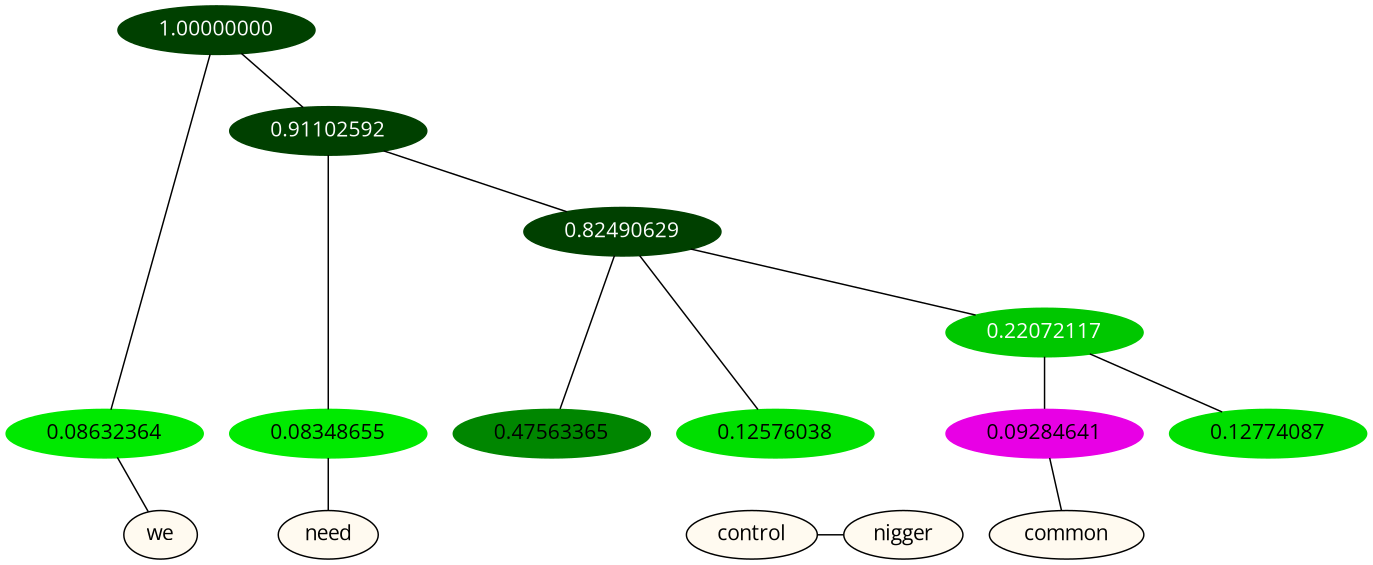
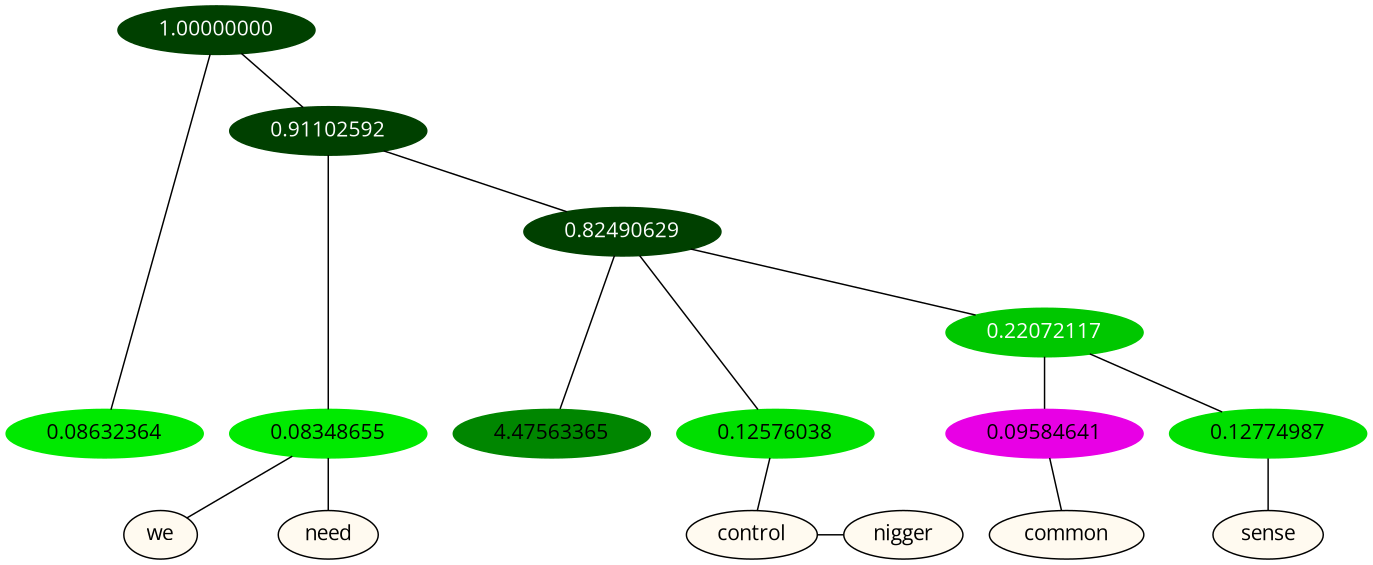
node "0.47563365": label "0.47563365" -> "4.47563365"
node "0.09284641": label "0.09284641" -> "0.09584641"
node "0.12774087": label "0.12774087" -> "0.12774987"
edge "0.12576038" -- "control": added
edge "0.08632364" -- "we": now "0.08348655" -- "we"
node "sense": added
